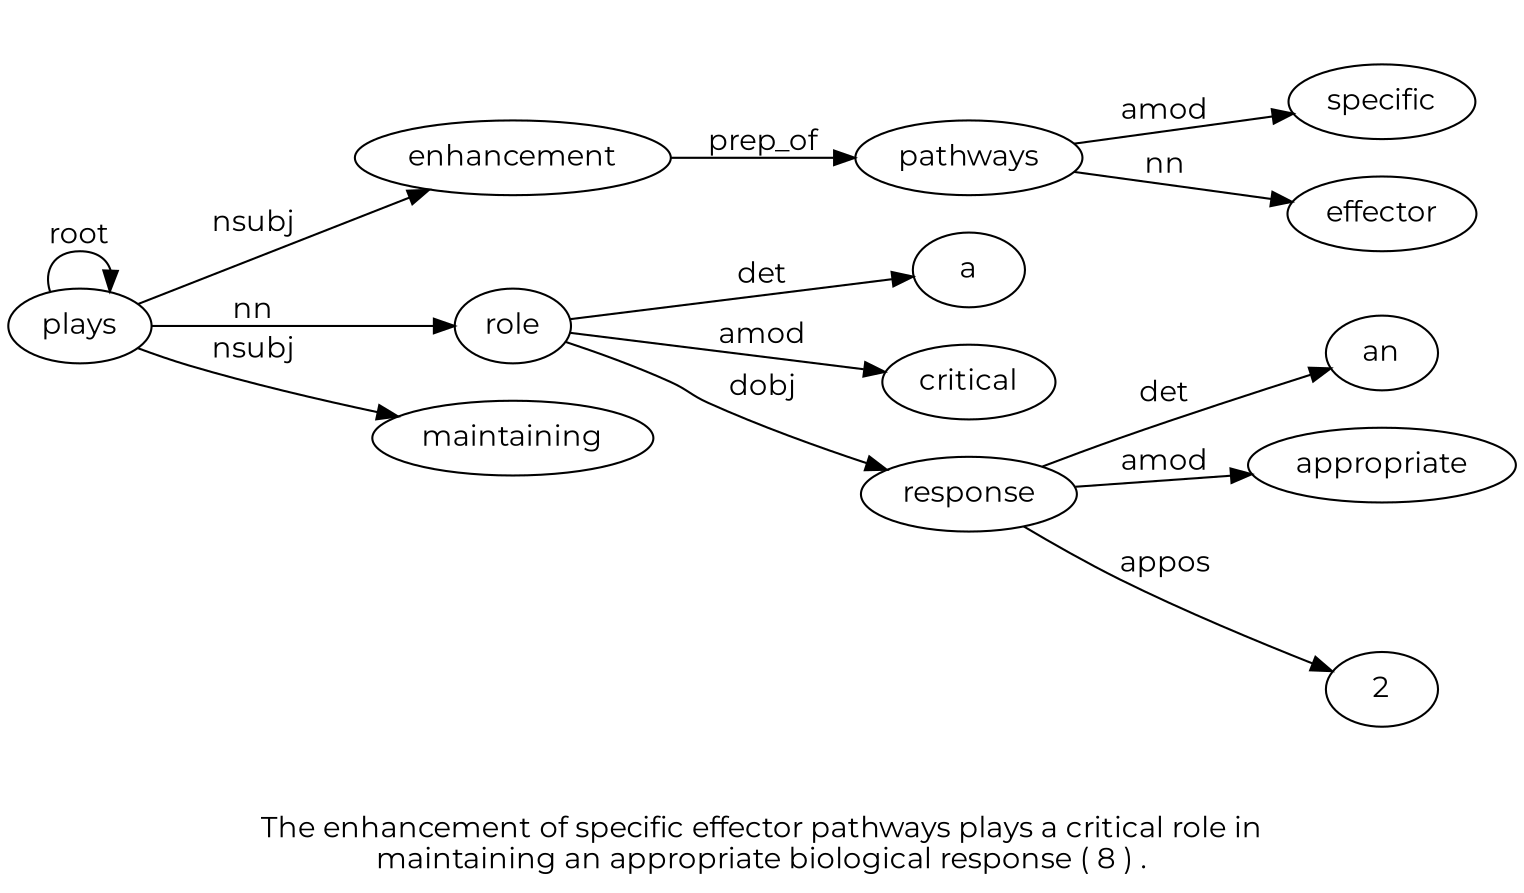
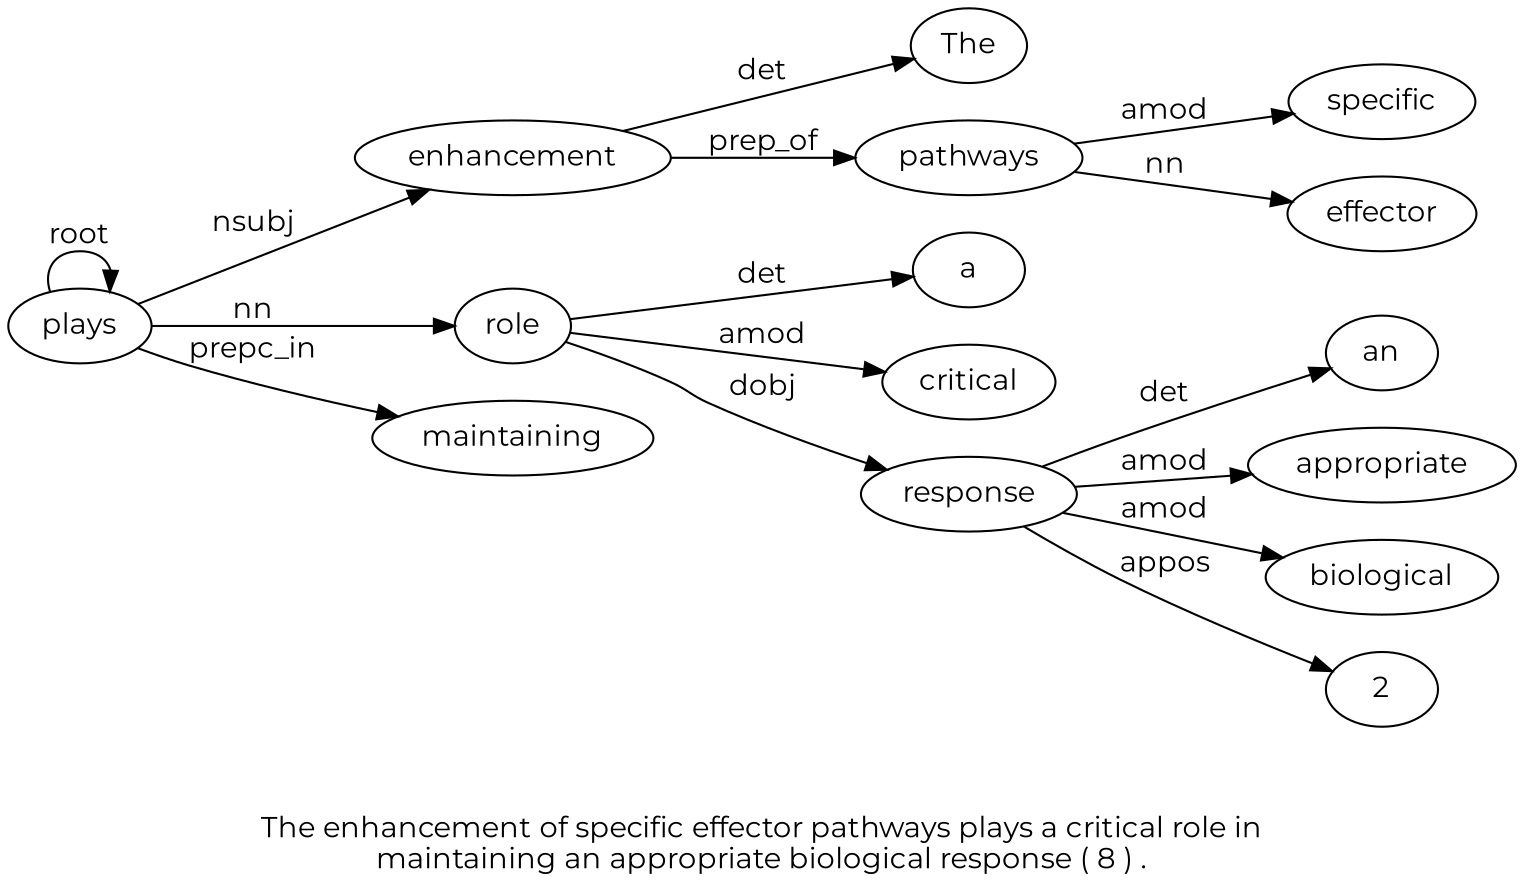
node "The": added
edge "plays" -> "maintaining": label "nsubj" -> "prepc_in"
node "biological": added
